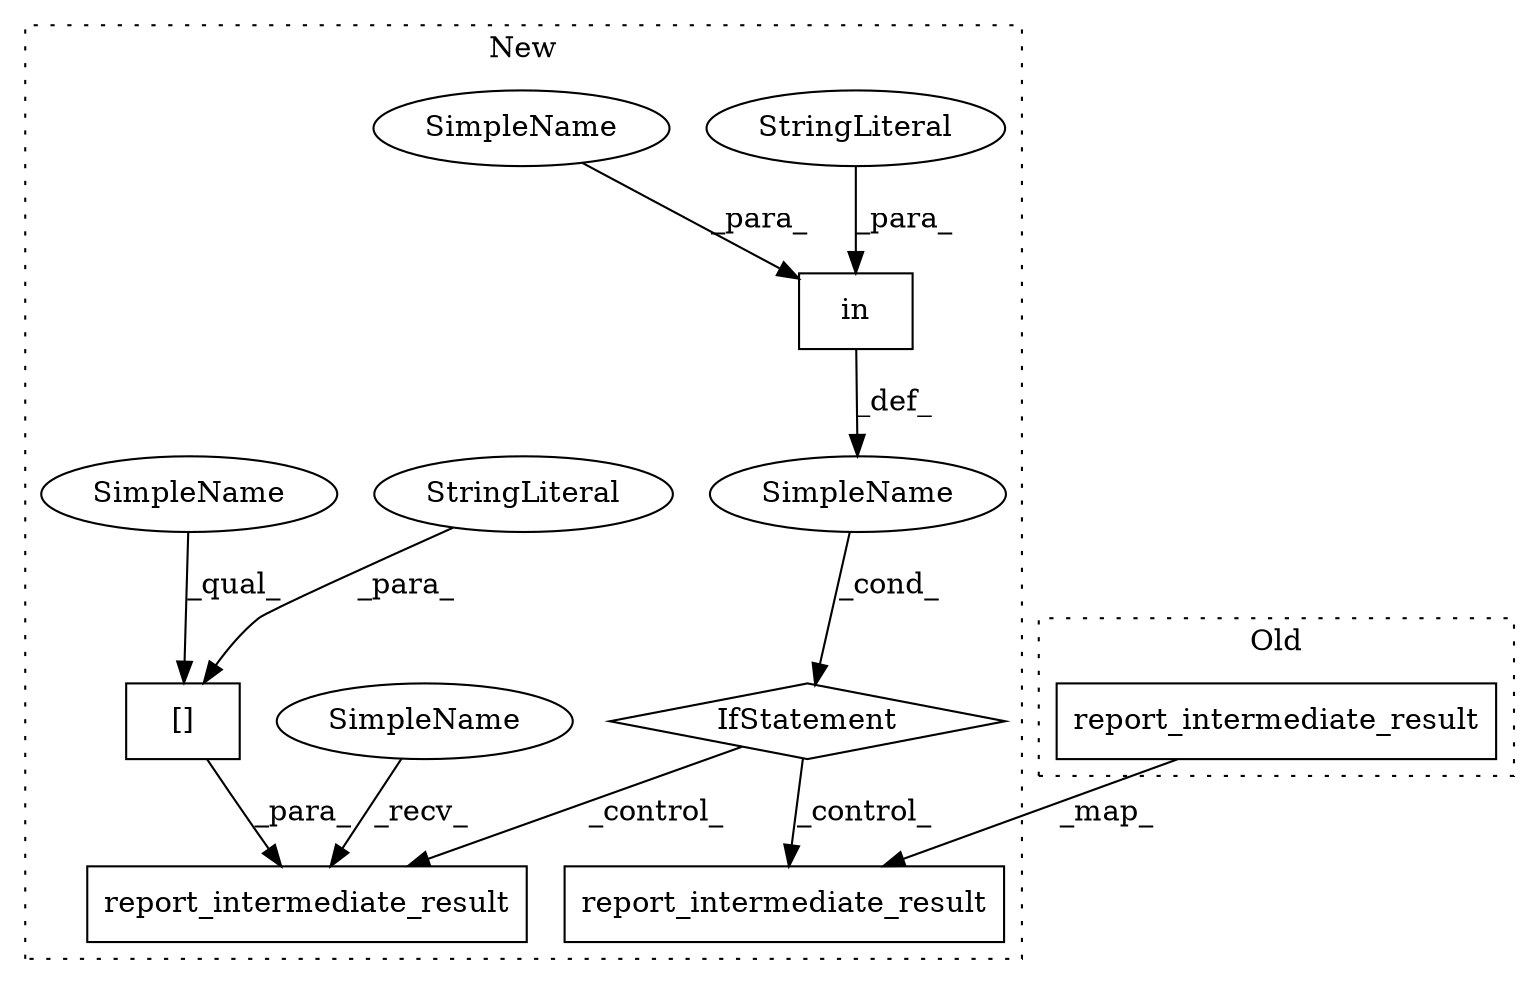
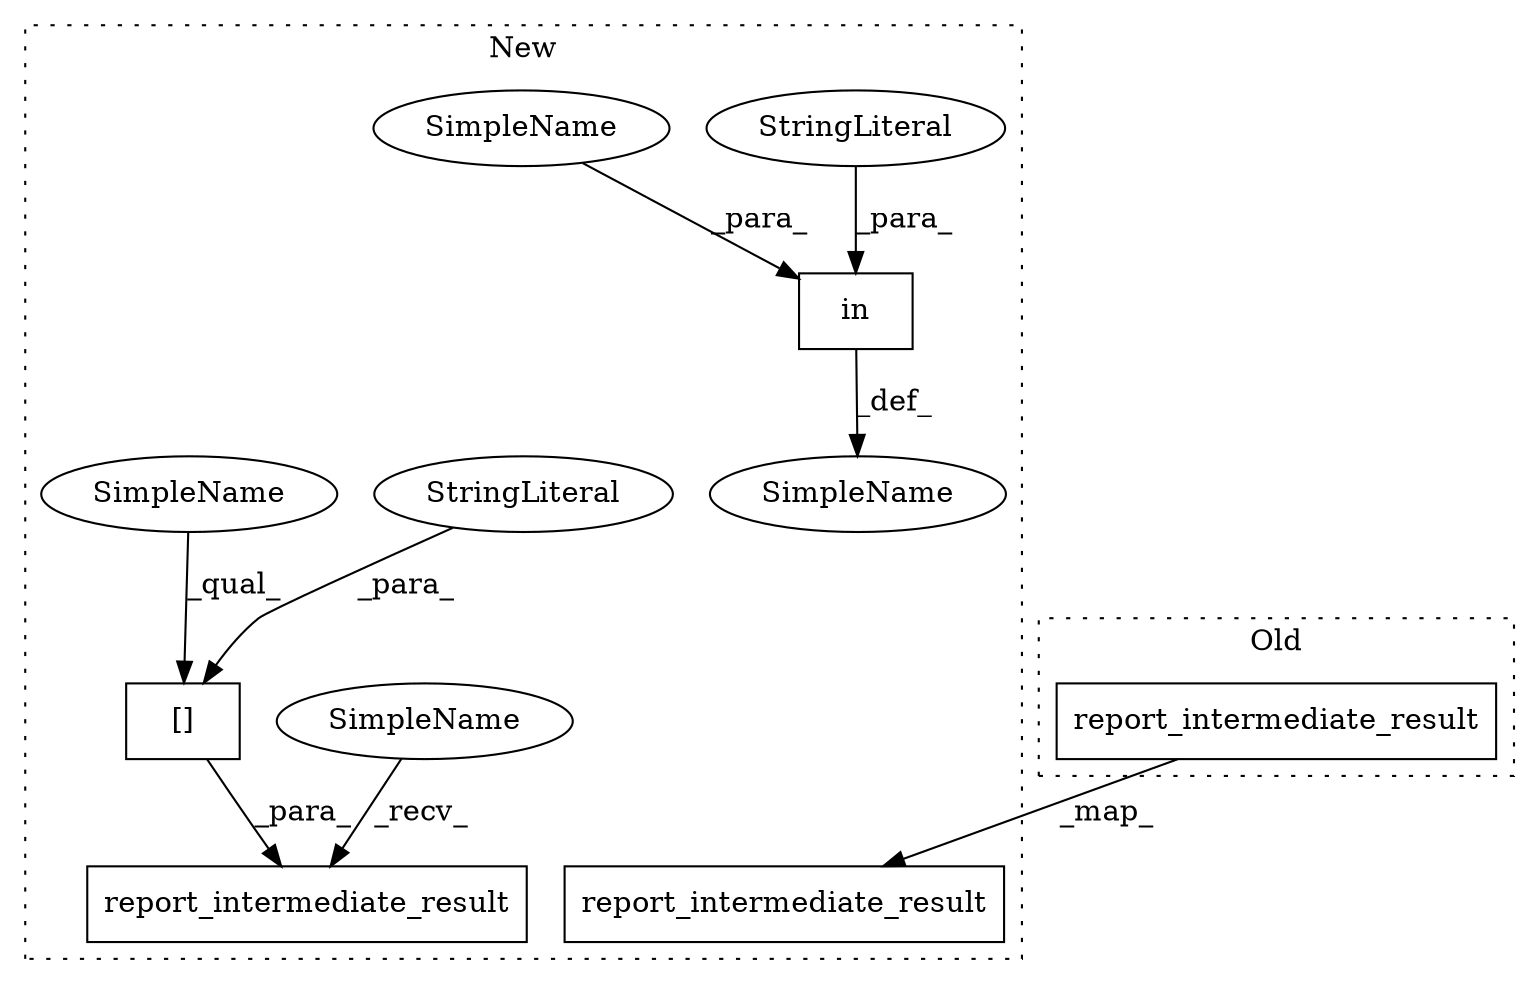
node "IfStatement": removed
